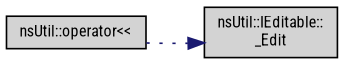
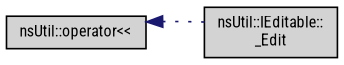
edge "nsUtil::operator<<" -> "nsUtil::IEditable:: _Edit": reversed
